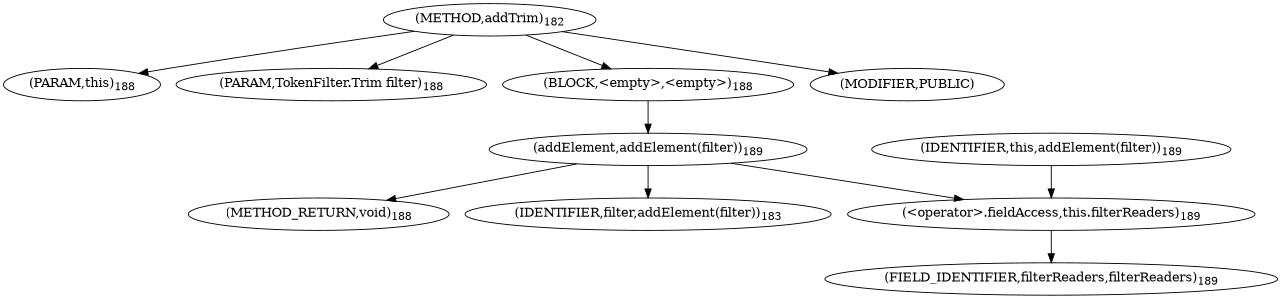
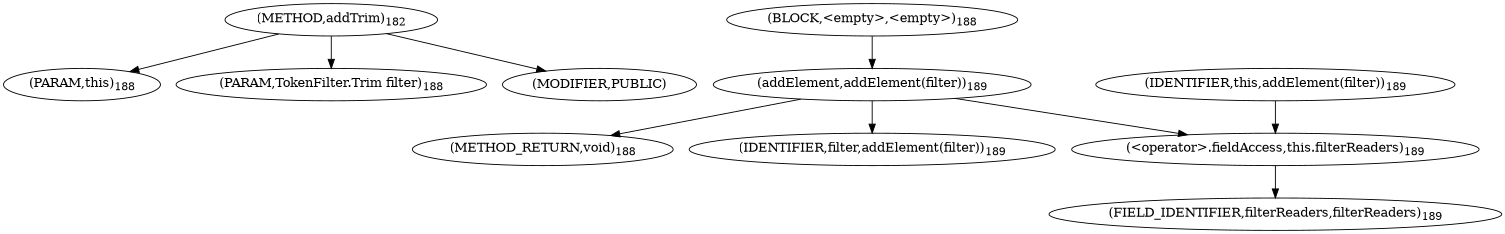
edge "(METHOD,addTrim)" -> "(BLOCK,<empty>,<empty>)": removed
node "(IDENTIFIER,filter,addElement(filter))": text "183" -> "189"
